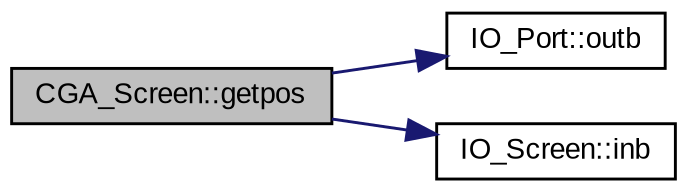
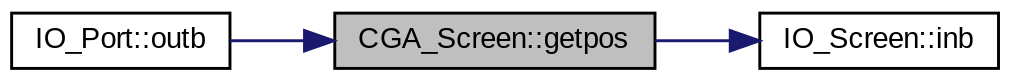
edge "CGA_Screen::getpos" -> "IO_Port::outb": reversed
